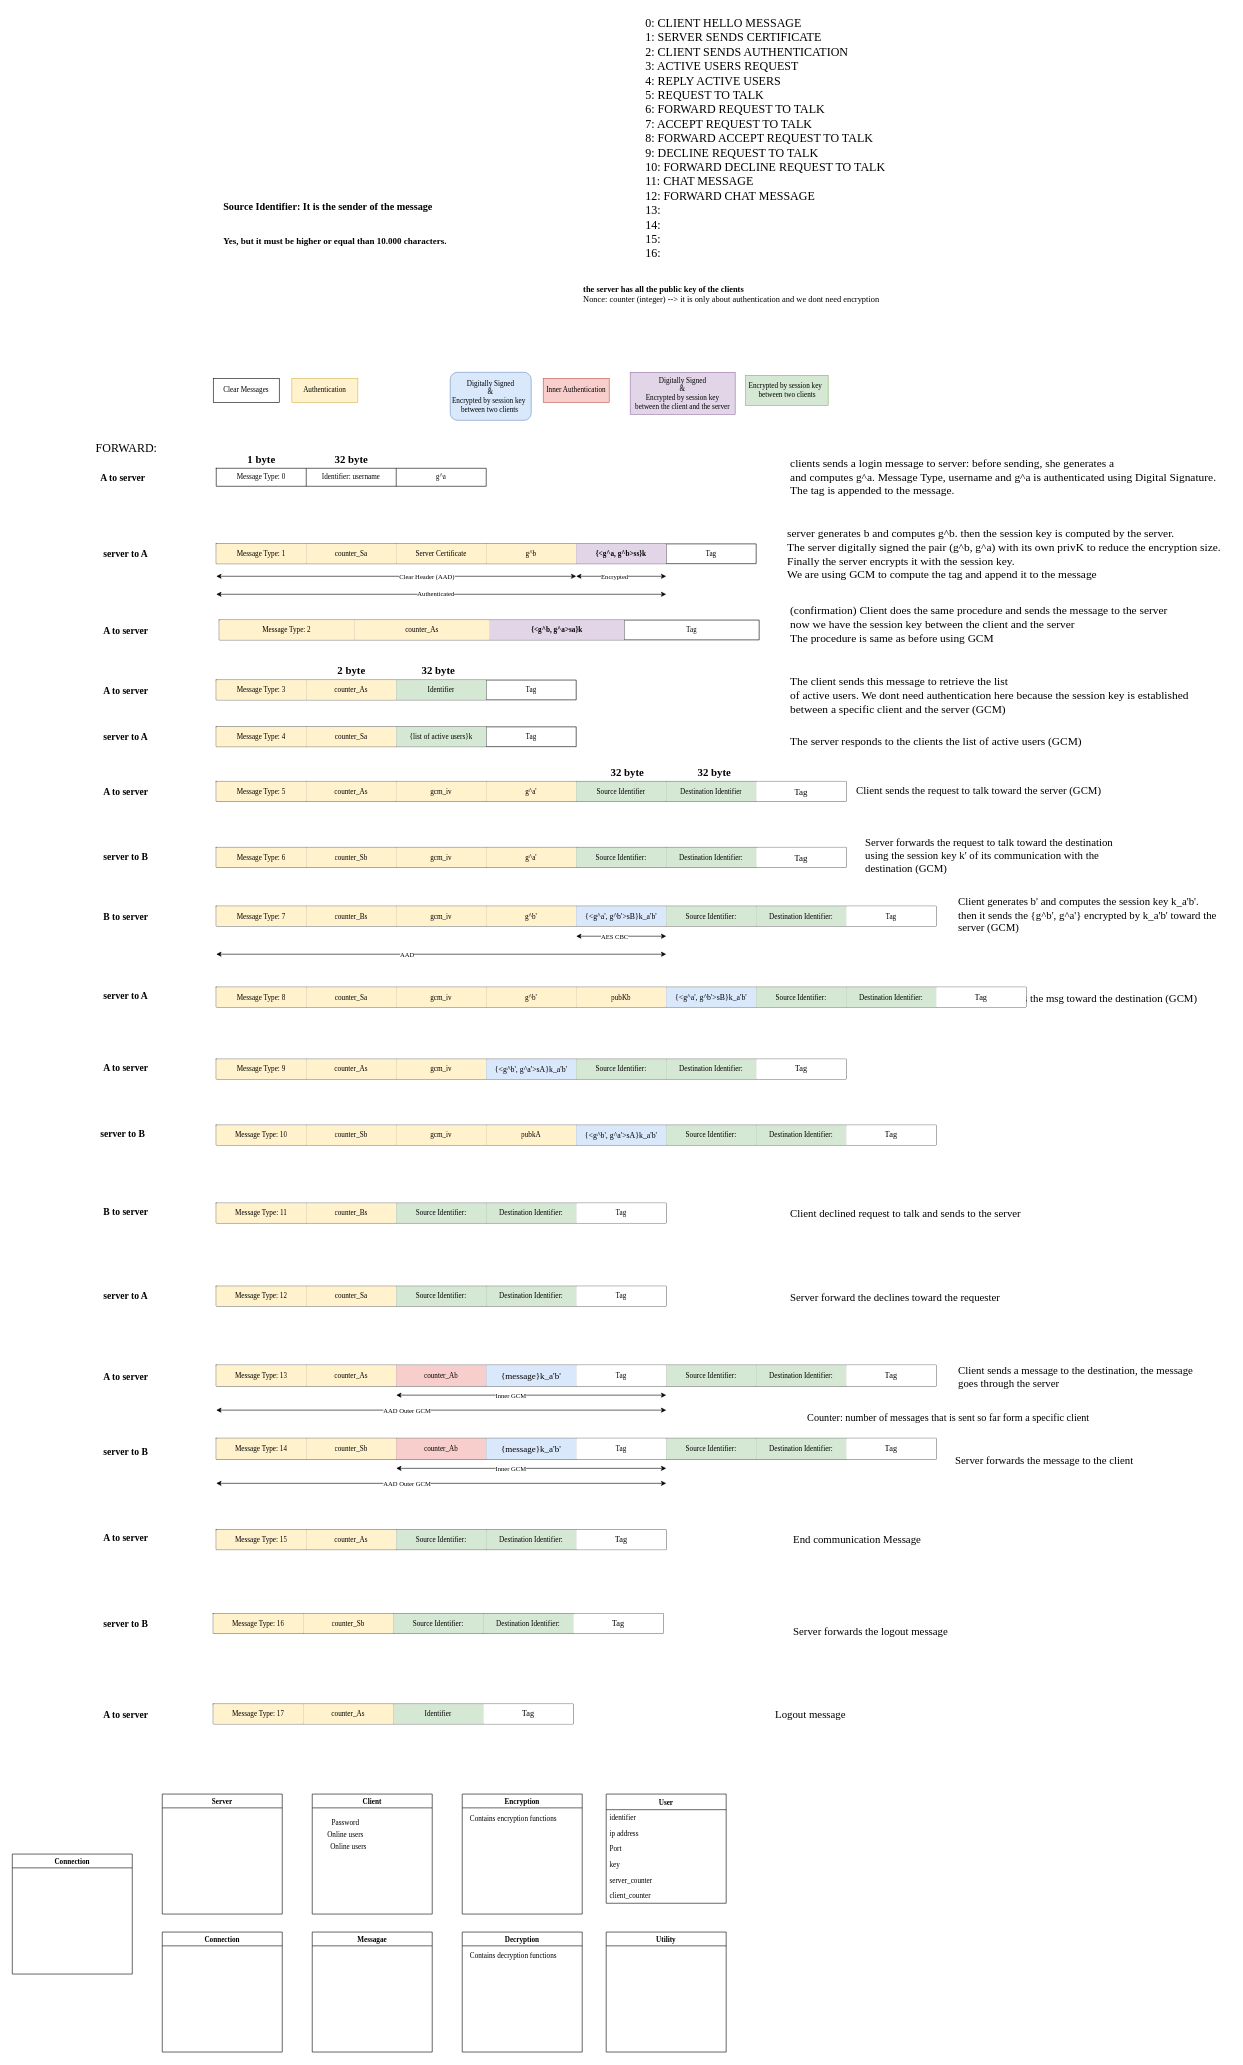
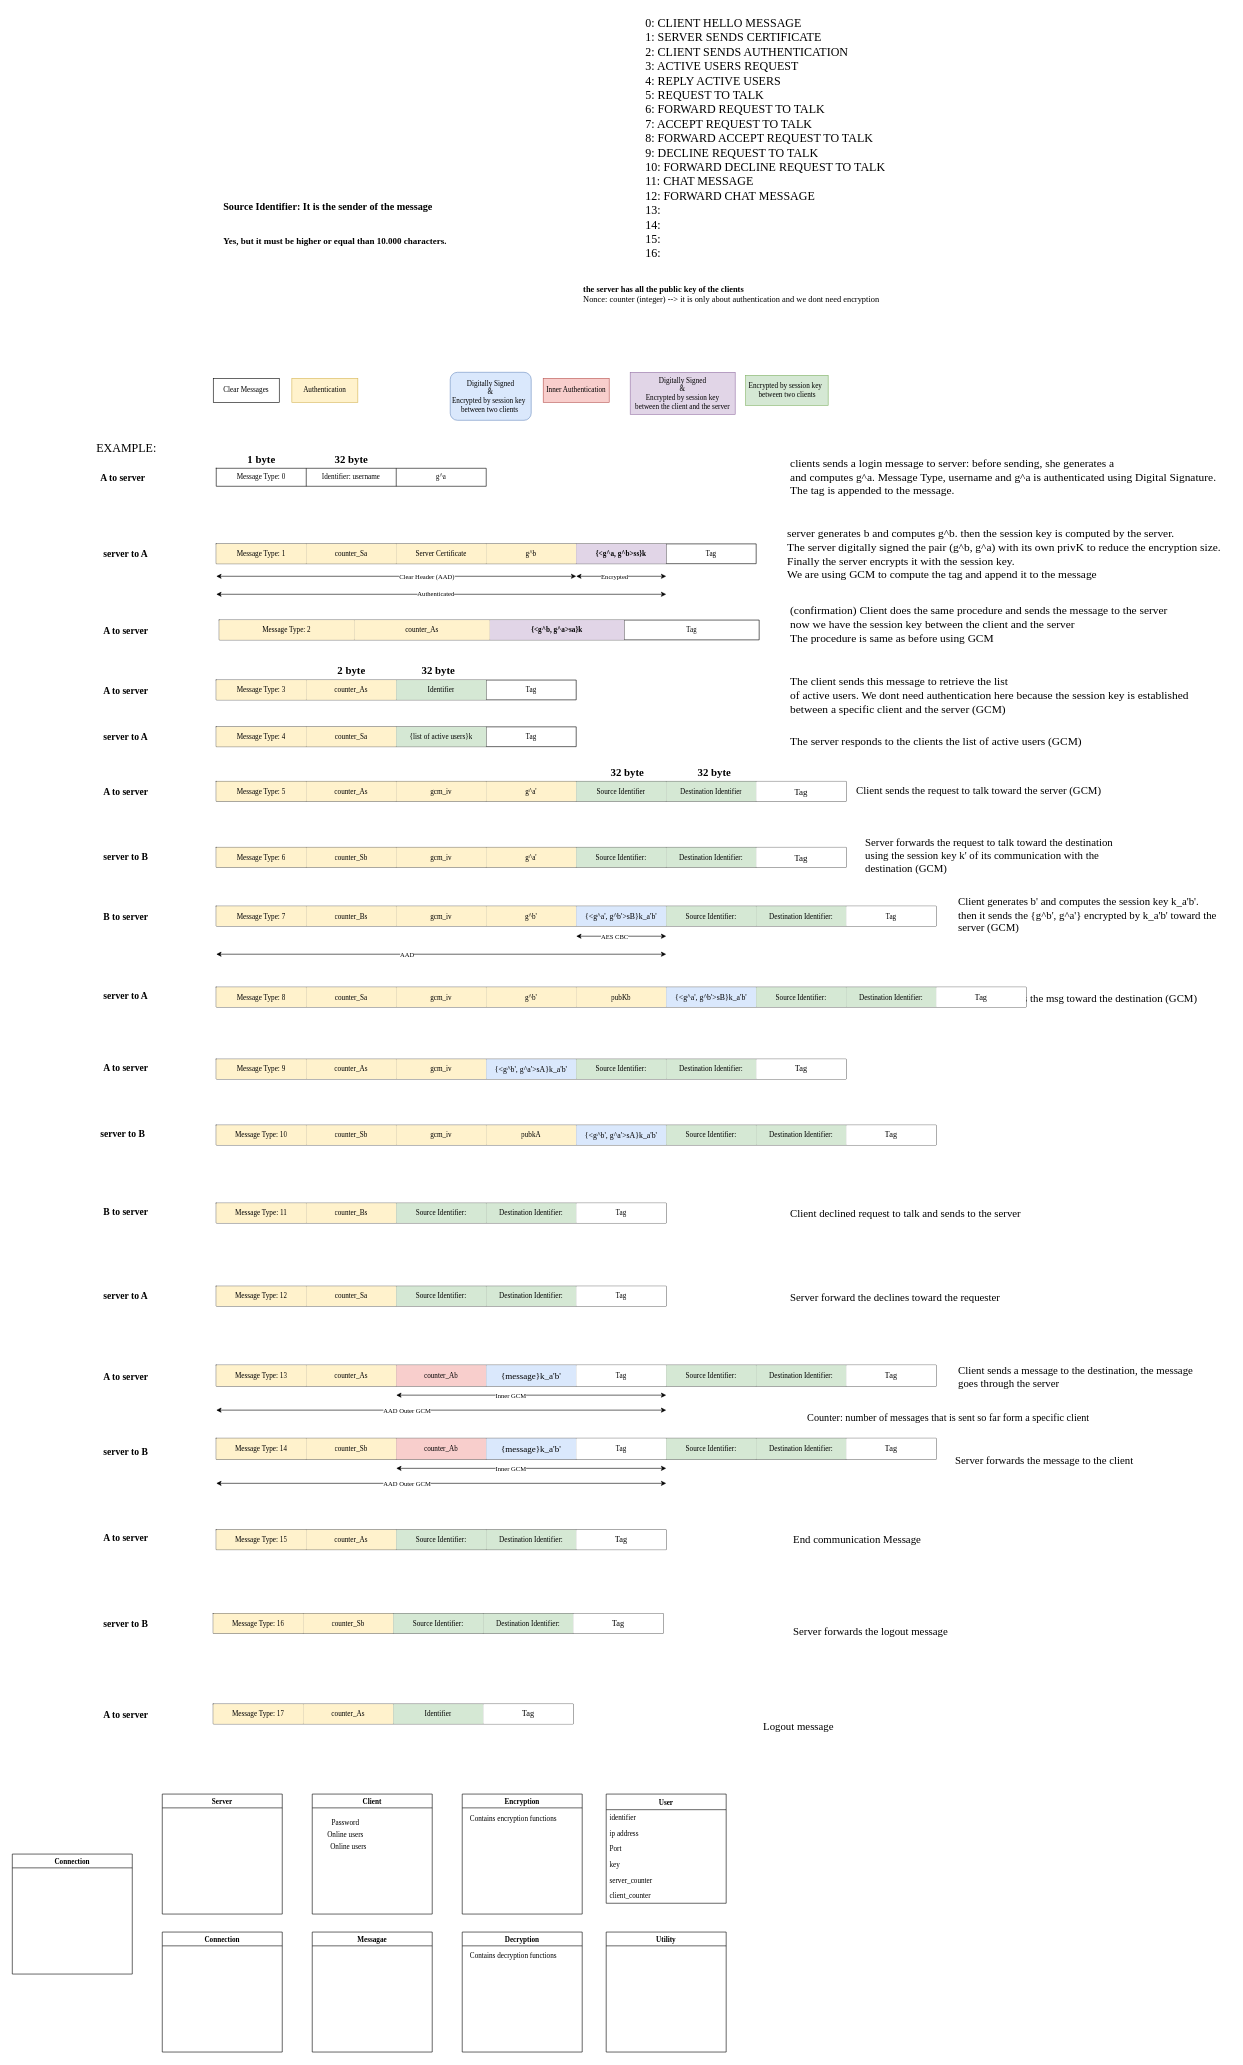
node "FORWARD:": label "FORWARD:" -> "EXAMPLE:"
node "Logout message": moved (813, 1715) -> (801, 1727)
